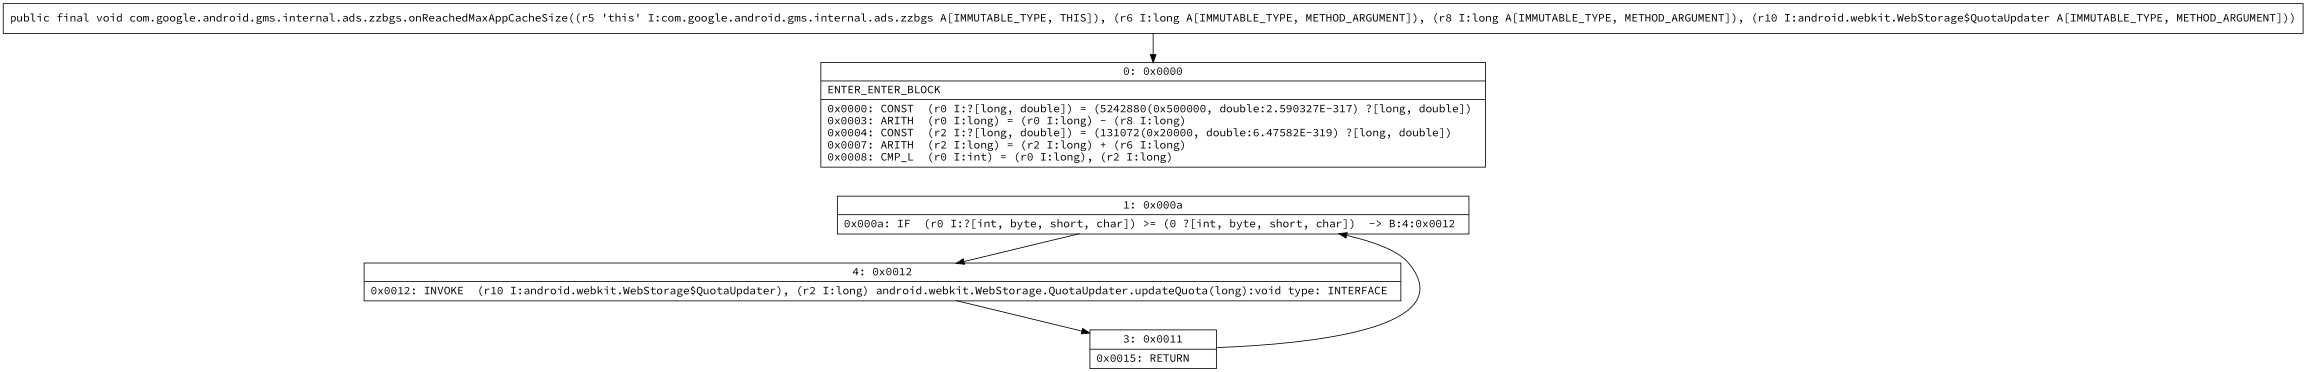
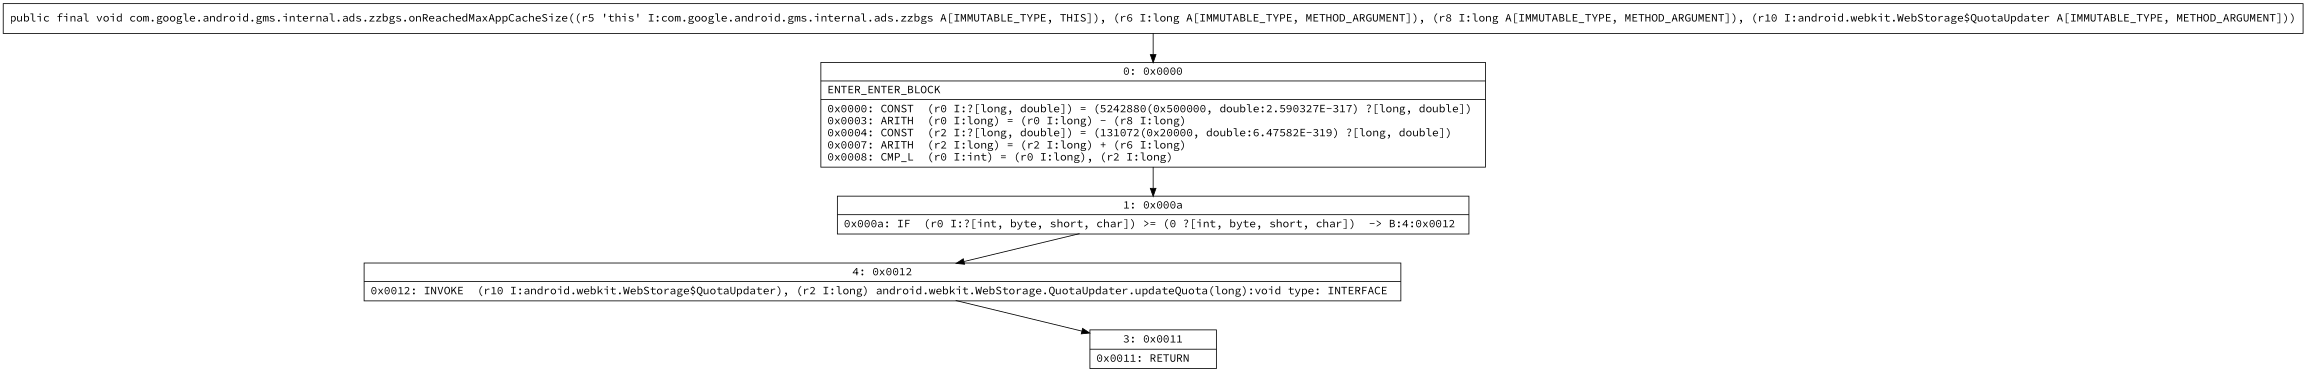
edge "3: 0x0011" -> "1: 0x000a": now "0: 0x0000" -> "1: 0x000a"
node "3: 0x0011": text "0x0015: RETURN" -> "0x0011: RETURN"
